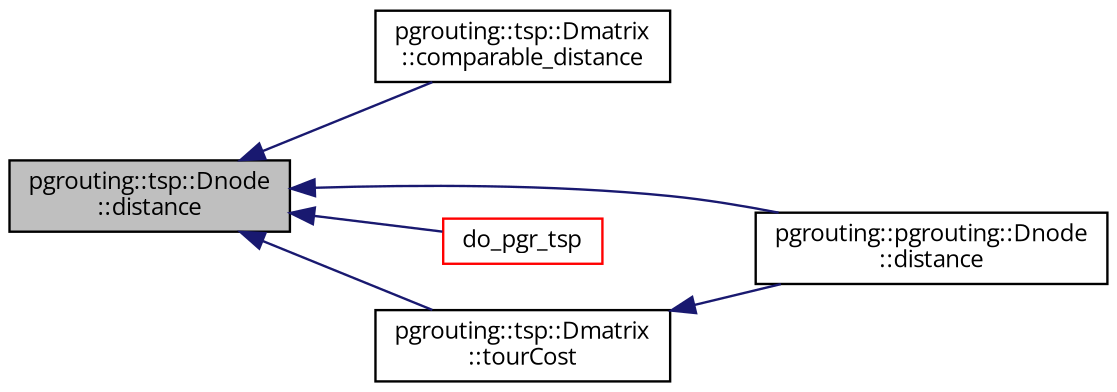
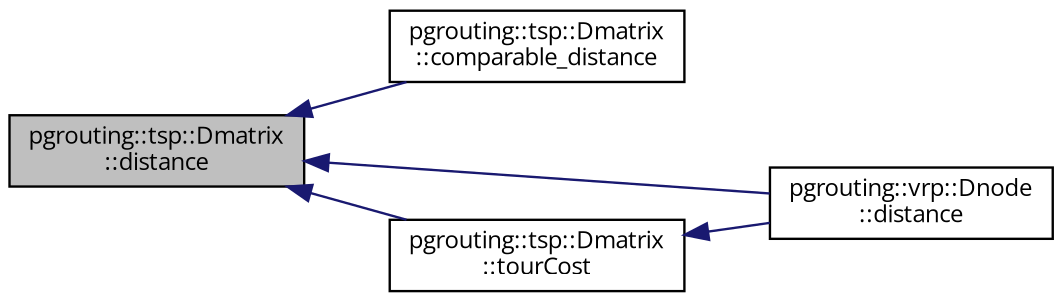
node "pgrouting::tsp::Dnode ::distance": label "pgrouting::tsp::Dnode ::distance" -> "pgrouting::tsp::Dmatrix ::distance"
node "do_pgr_tsp": removed
node "pgrouting::pgrouting::Dnode ::distance": label "pgrouting::pgrouting::Dnode ::distance" -> "pgrouting::vrp::Dnode ::distance"
